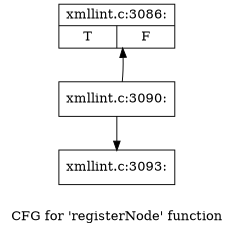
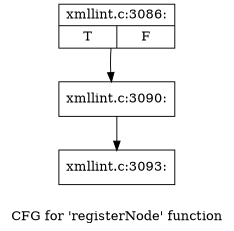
edge "xmllint.c:3090:" -> "xmllint.c:3086:": reversed
